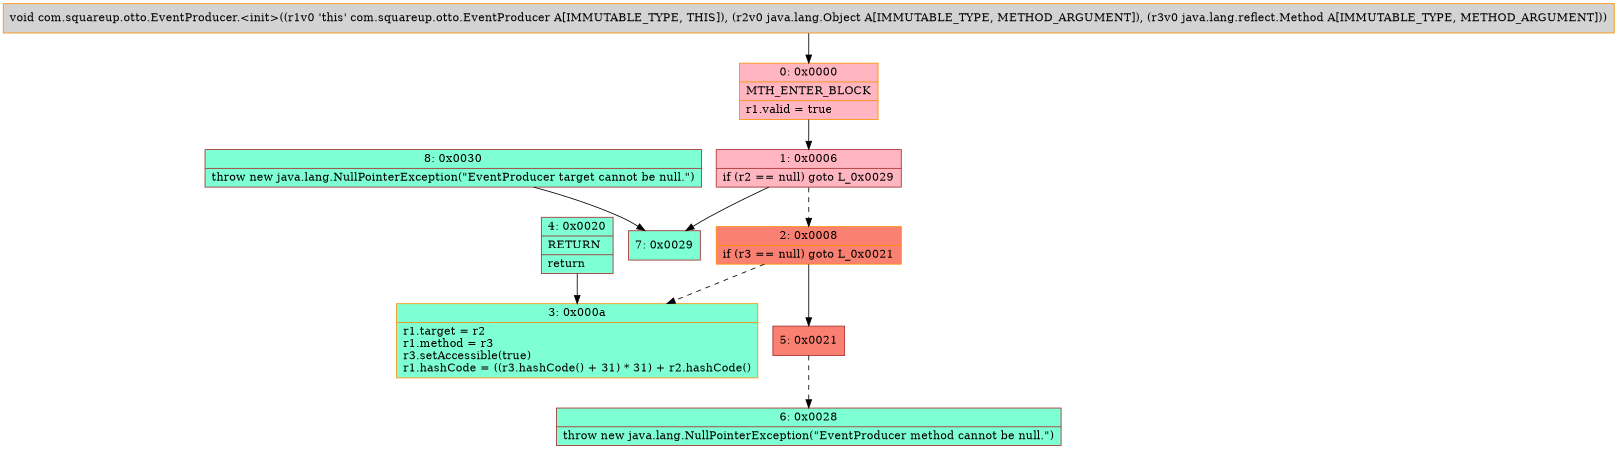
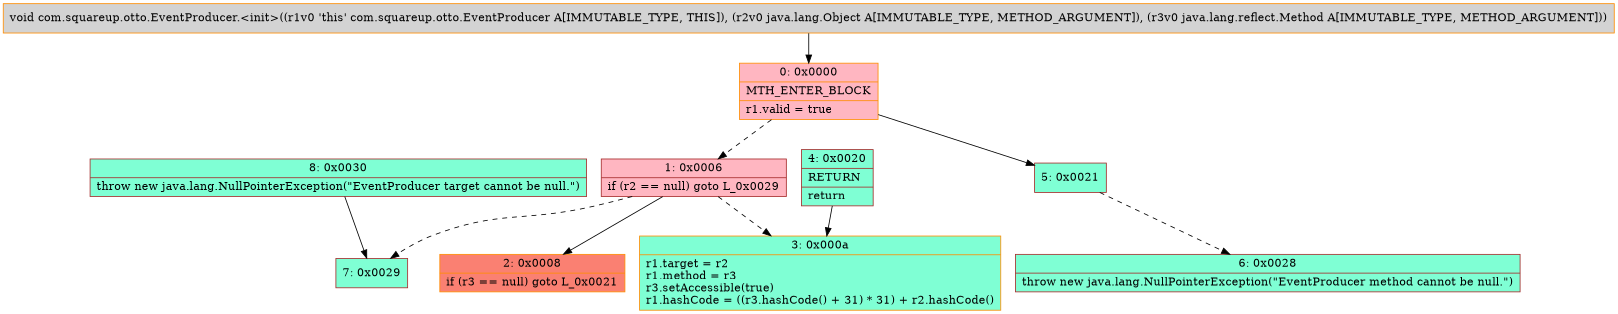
edge "0: 0x0000" -> "1: 0x0006": style solid -> dashed
edge "1: 0x0006" -> "2: 0x0008": style dashed -> solid
edge "1: 0x0006" -> "7: 0x0029": style solid -> dashed
edge "2: 0x0008" -> "3: 0x000a": now "1: 0x0006" -> "3: 0x000a"
edge "2: 0x0008" -> "5: 0x0021": now "0: 0x0000" -> "5: 0x0021"
node "5: 0x0021": fillcolor salmon -> aquamarine
